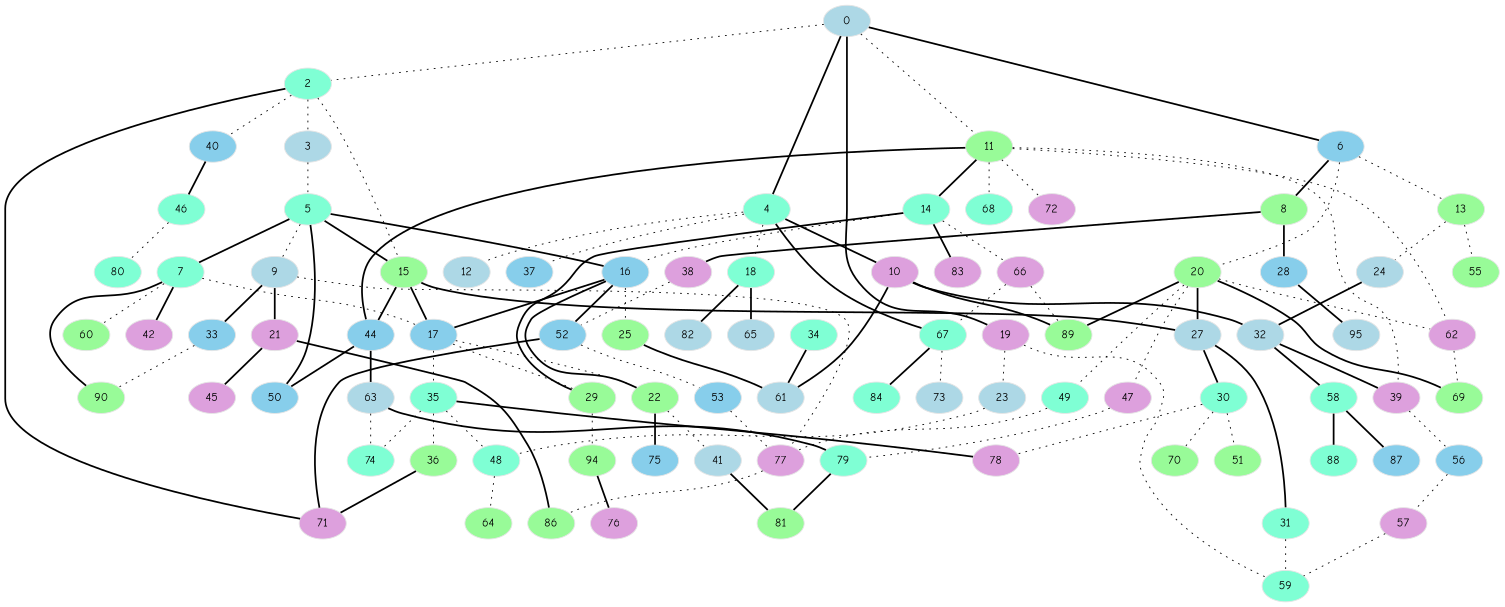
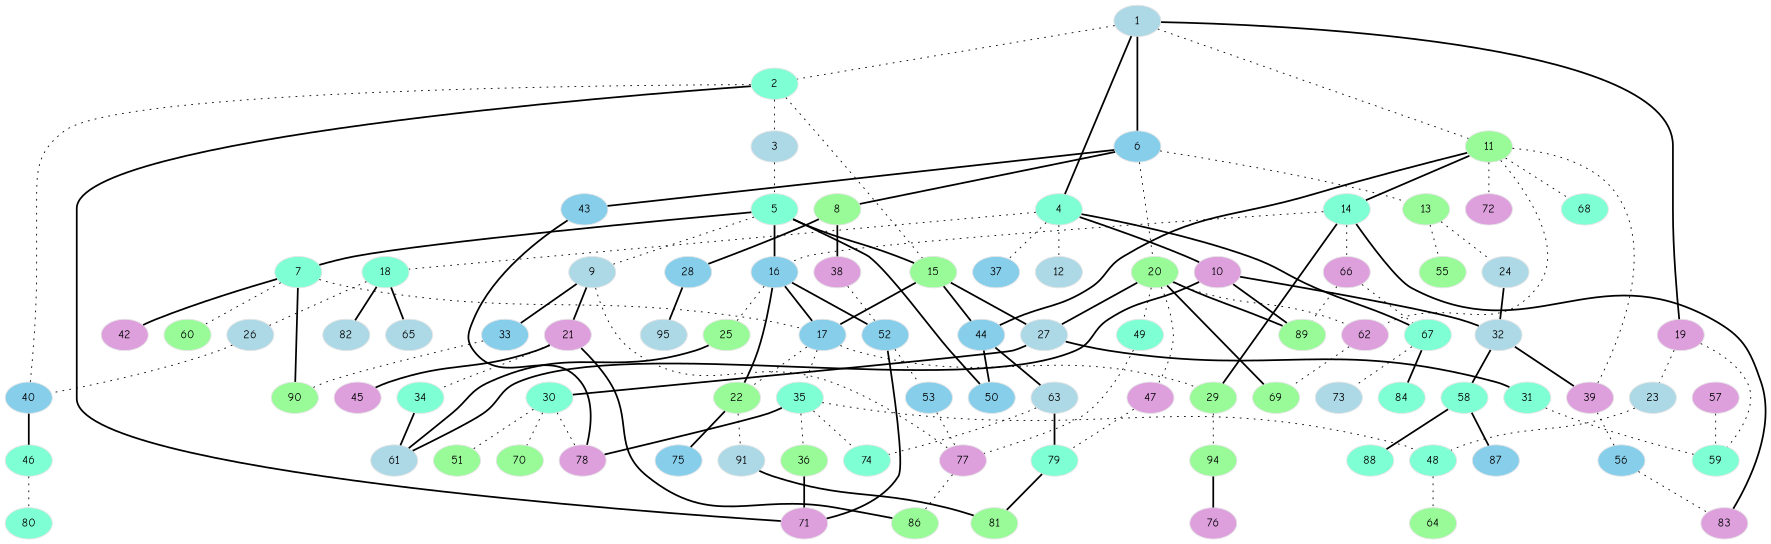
node "0": label "0" -> "1"
node "43": added
node "26": added
edge "21" -- "34": added
node "41": label "41" -> "91"
edge "56" -- "57": now "56" -- "83"
